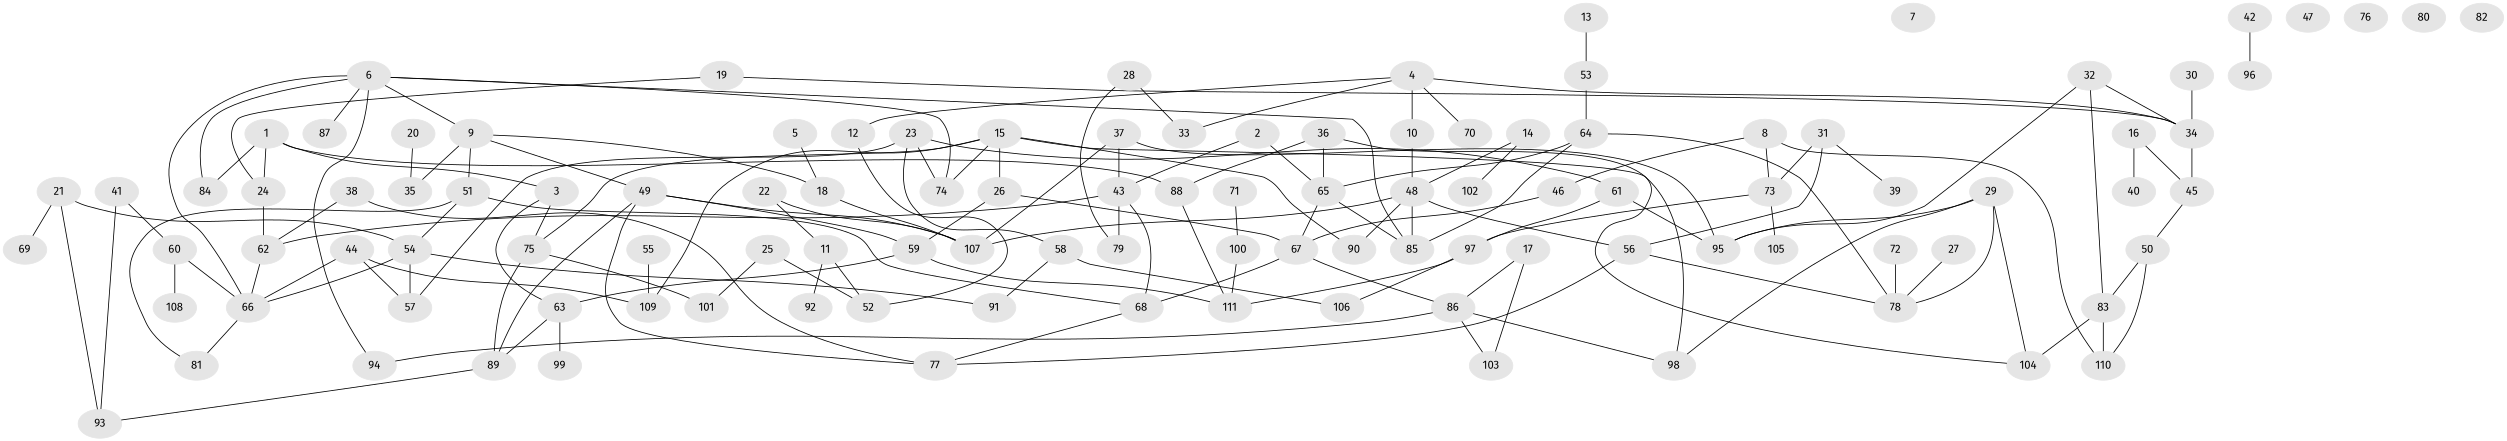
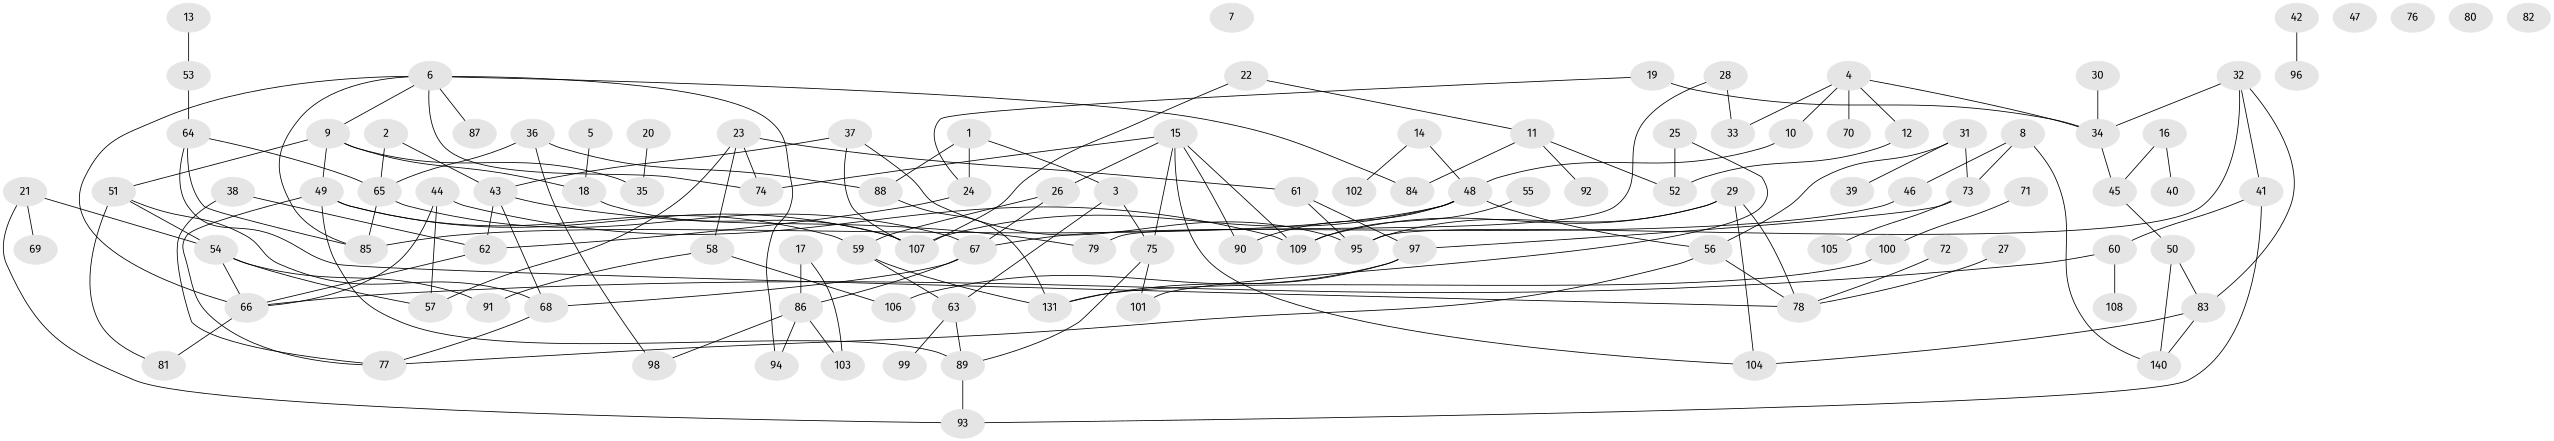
edge "32" -- "41": added
edge "1" -- "84": now "11" -- "84"
edge "29" -- "98": now "29" -- "109"
node "111": label "111" -> "131"
node "110": label "110" -> "140"
